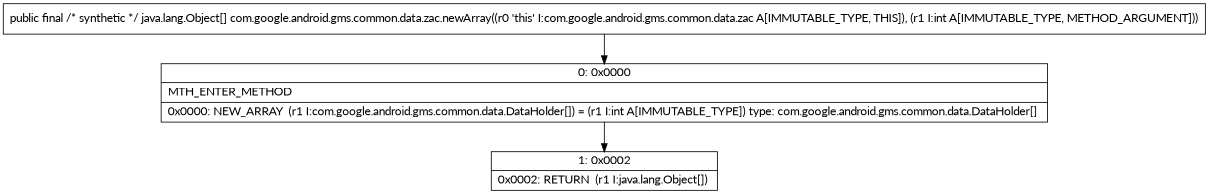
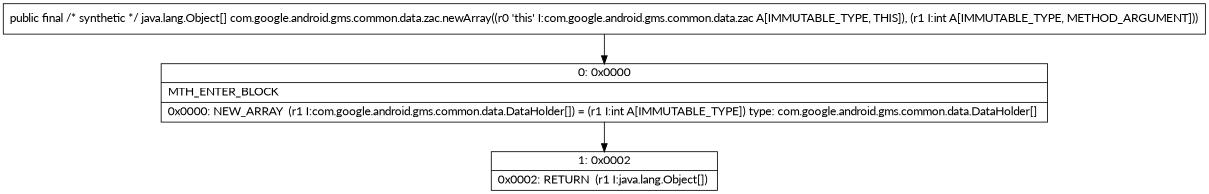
node "0: 0x0000": text "MTH_ENTER_METHOD" -> "MTH_ENTER_BLOCK"
